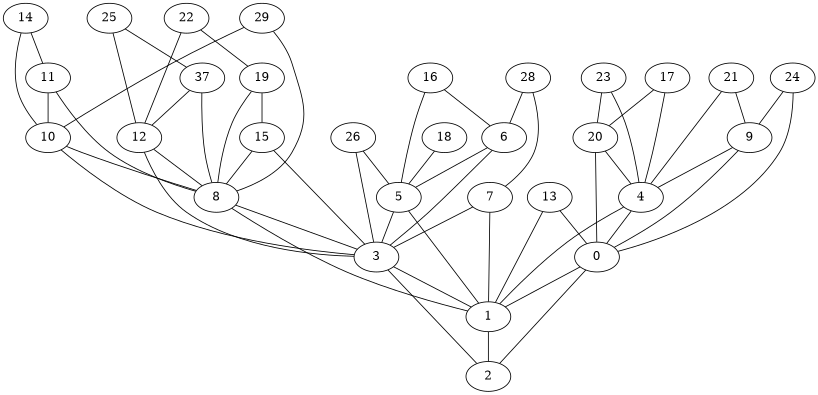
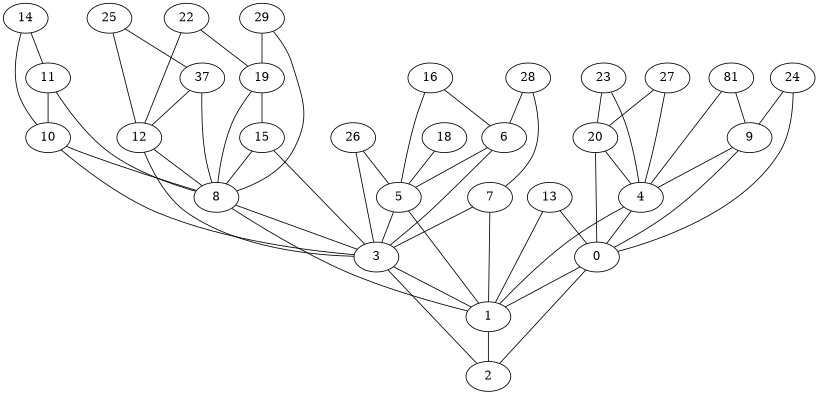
edge "29" -- "10": now "29" -- "19"
node "17": label "17" -> "27"
node "21": label "21" -> "81"
